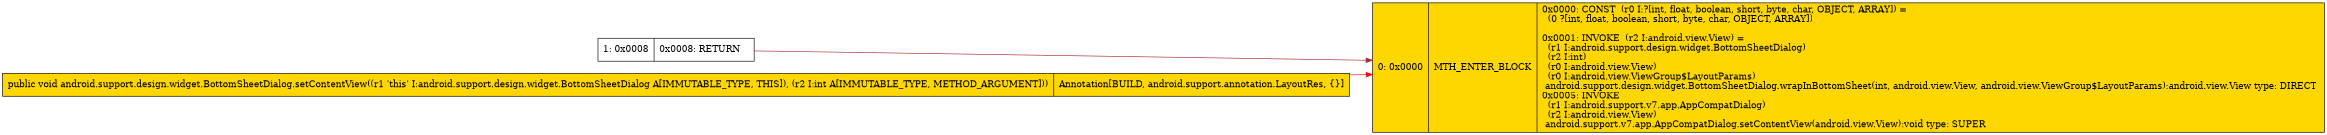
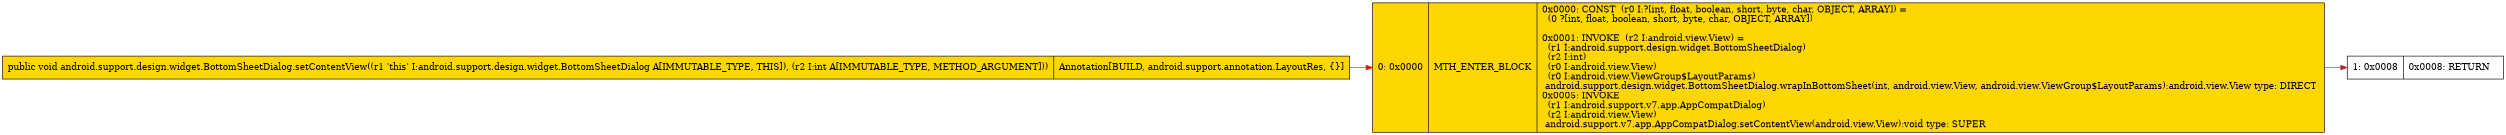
edge "1: 0x0008" -> "0: 0x0000": reversed
